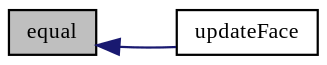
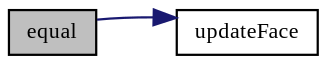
edge "updateFace" -> "equal": reversed
